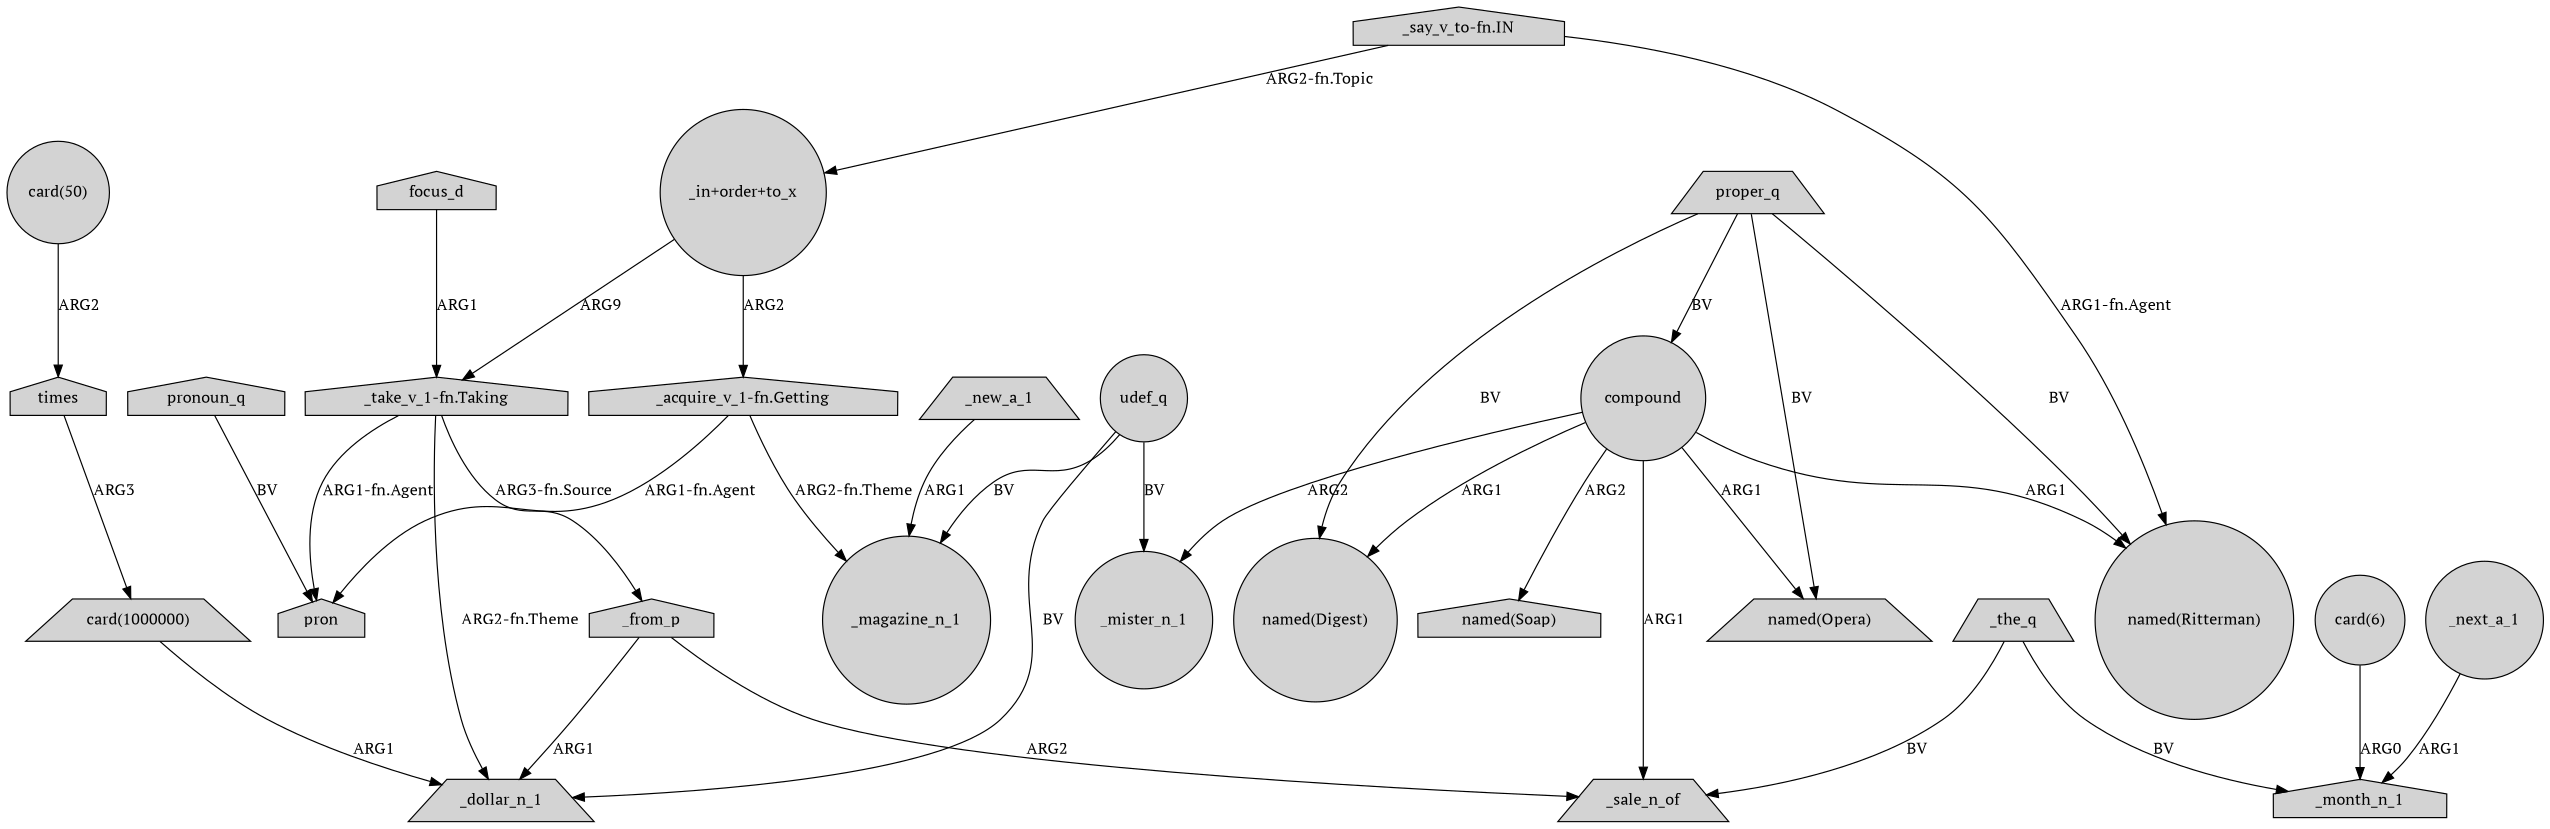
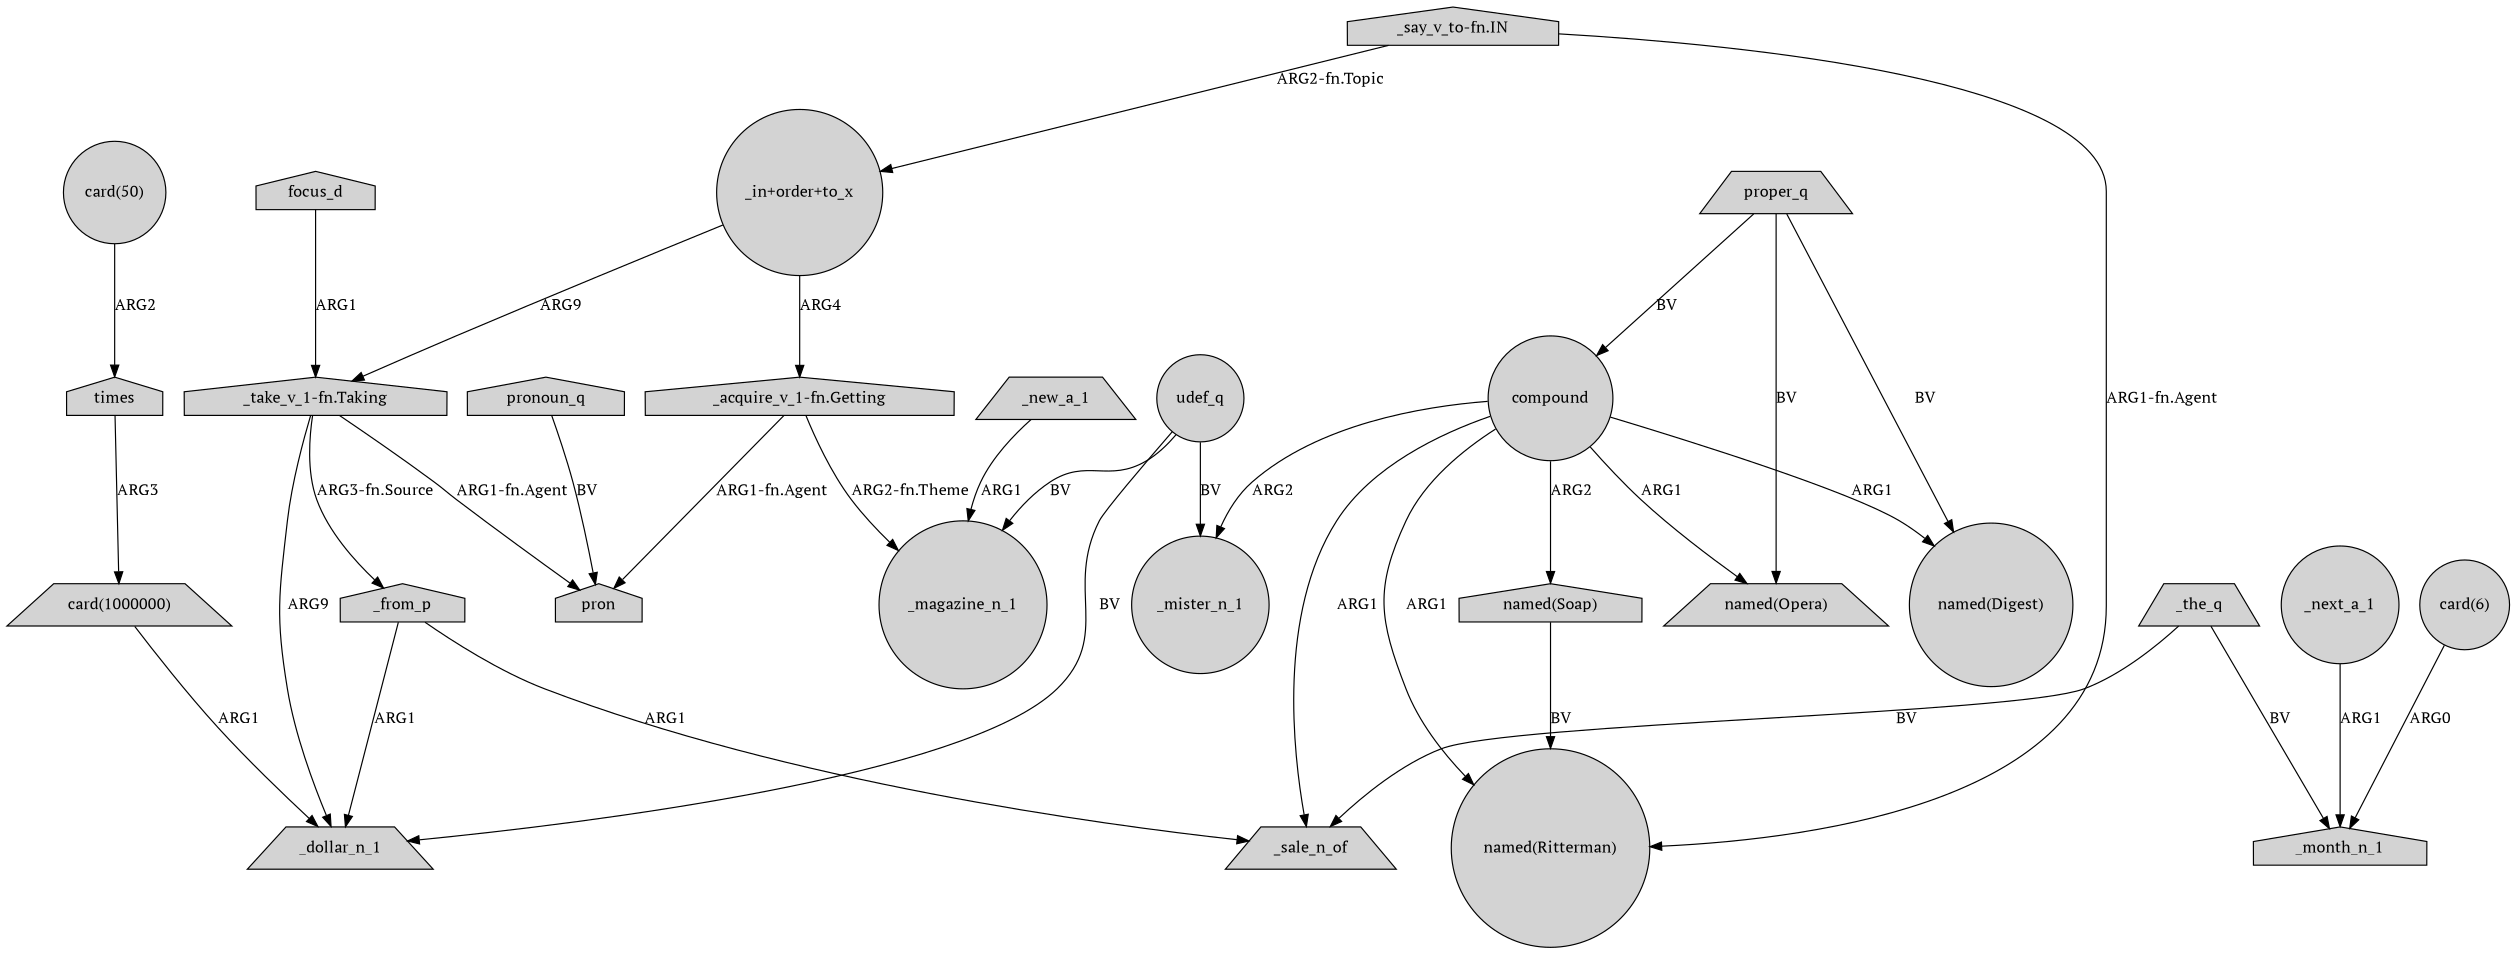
edge "_in+order+to_x" -> "_acquire_v_1-fn.Getting": label "ARG2" -> "ARG4"
edge "proper_q" -> "named(Ritterman)": now "named(Soap)" -> "named(Ritterman)"
edge "_take_v_1-fn.Taking" -> "_dollar_n_1": label "ARG2-fn.Theme" -> "ARG9"
edge "_from_p" -> "_sale_n_of": label "ARG2" -> "ARG1"
